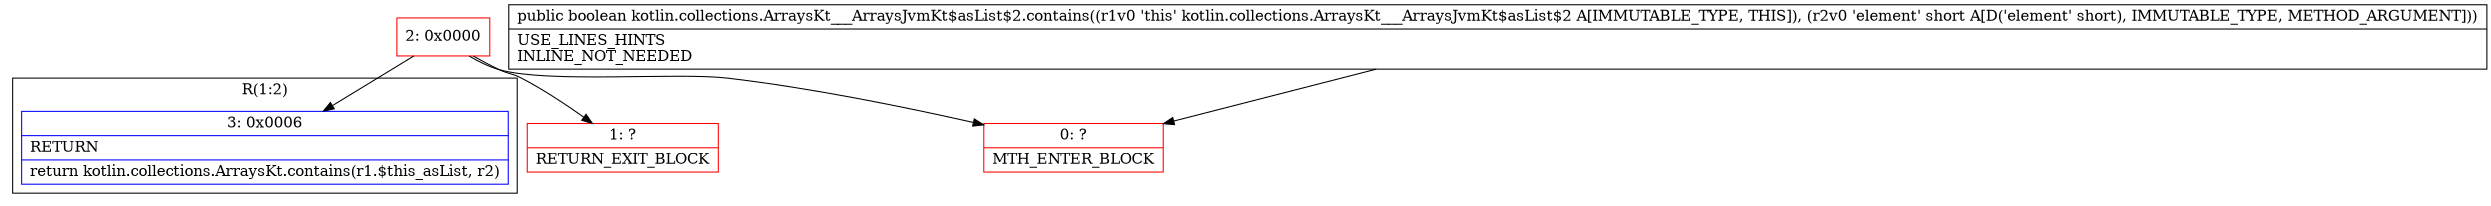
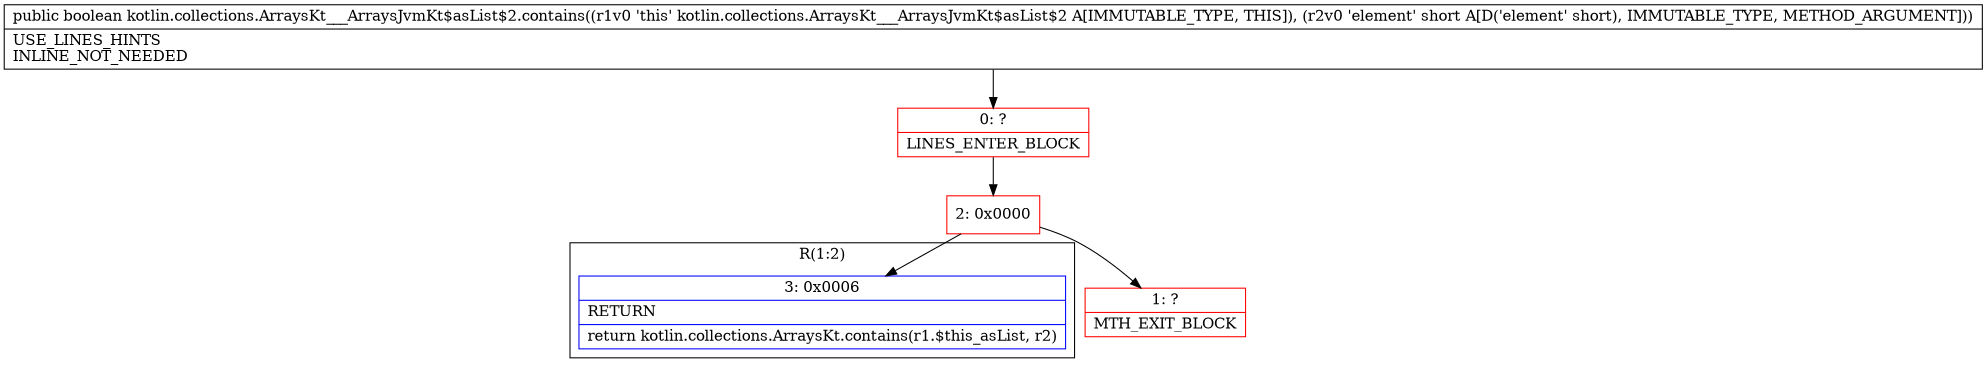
edge "2: 0x0000" -> "0: ?": reversed
node "1: ?": text "RETURN_EXIT_BLOCK" -> "MTH_EXIT_BLOCK"
node "0: ?": text "MTH_ENTER_BLOCK" -> "LINES_ENTER_BLOCK"
